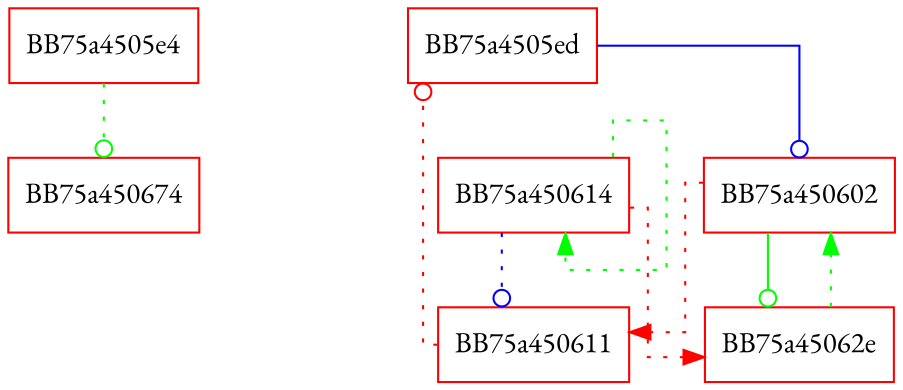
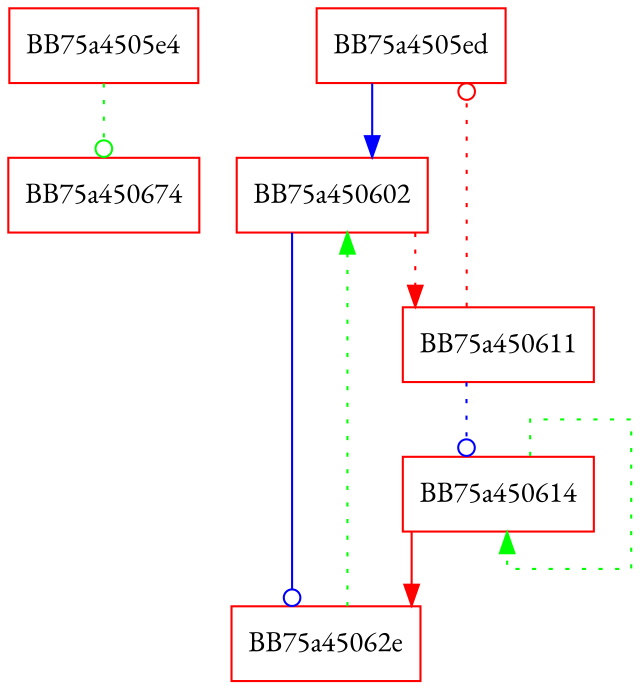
edge "BB75a4505ed" -> "BB75a450602": arrowhead odot -> normal
edge "BB75a450614" -> "BB75a450611": reversed
edge "BB75a450602" -> "BB75a45062e": color green -> blue
edge "BB75a450614" -> "BB75a45062e": style dotted -> solid
